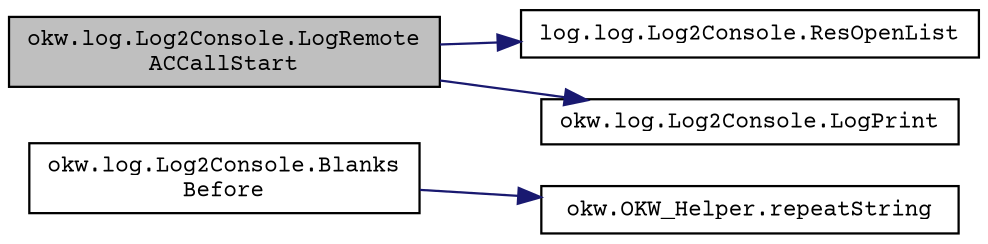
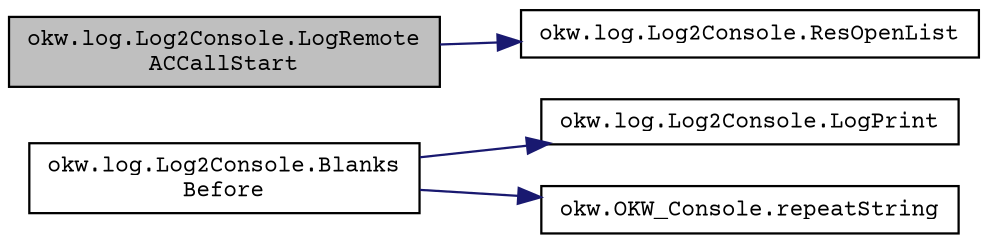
node "log.log.Log2Console.ResOpenList": label "log.log.Log2Console.ResOpenList" -> "okw.log.Log2Console.ResOpenList"
edge "okw.log.Log2Console.LogRemote ACCallStart" -> "okw.log.Log2Console.LogPrint": now "okw.log.Log2Console.Blanks Before" -> "okw.log.Log2Console.LogPrint"
node "okw.OKW_Helper.repeatString": label "okw.OKW_Helper.repeatString" -> "okw.OKW_Console.repeatString"
